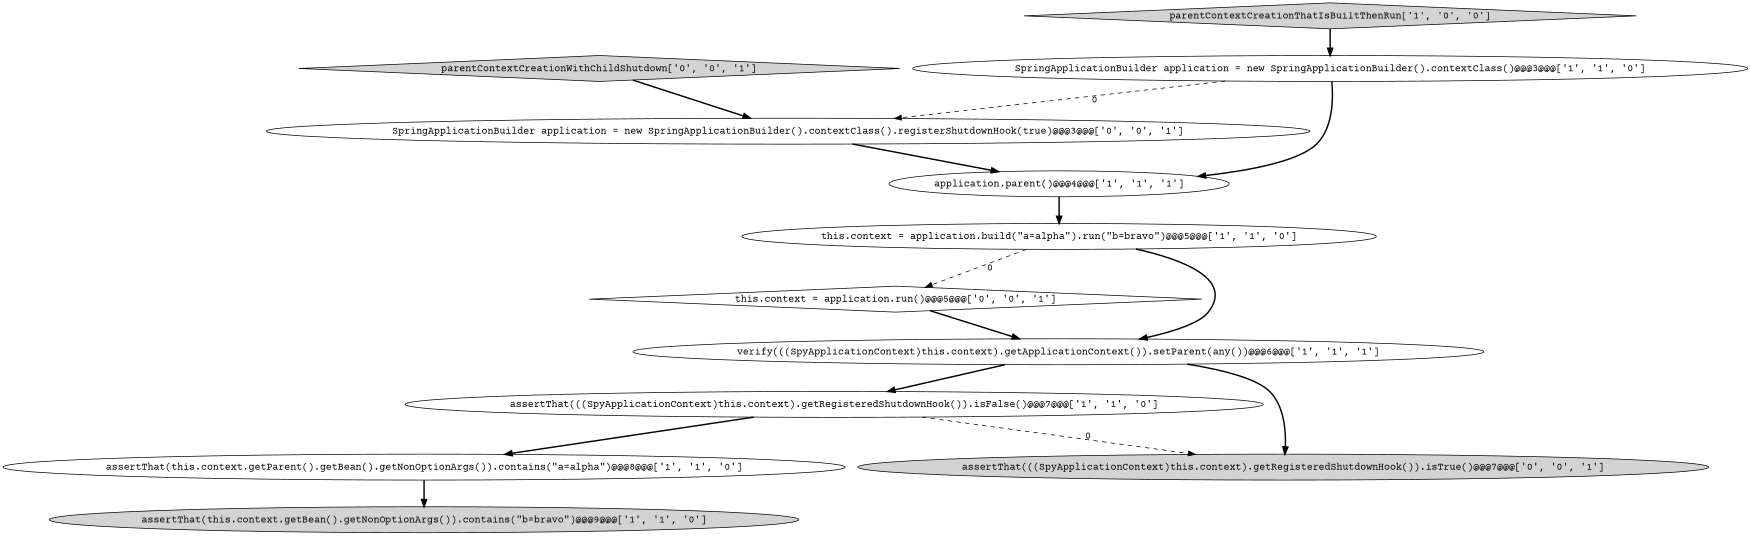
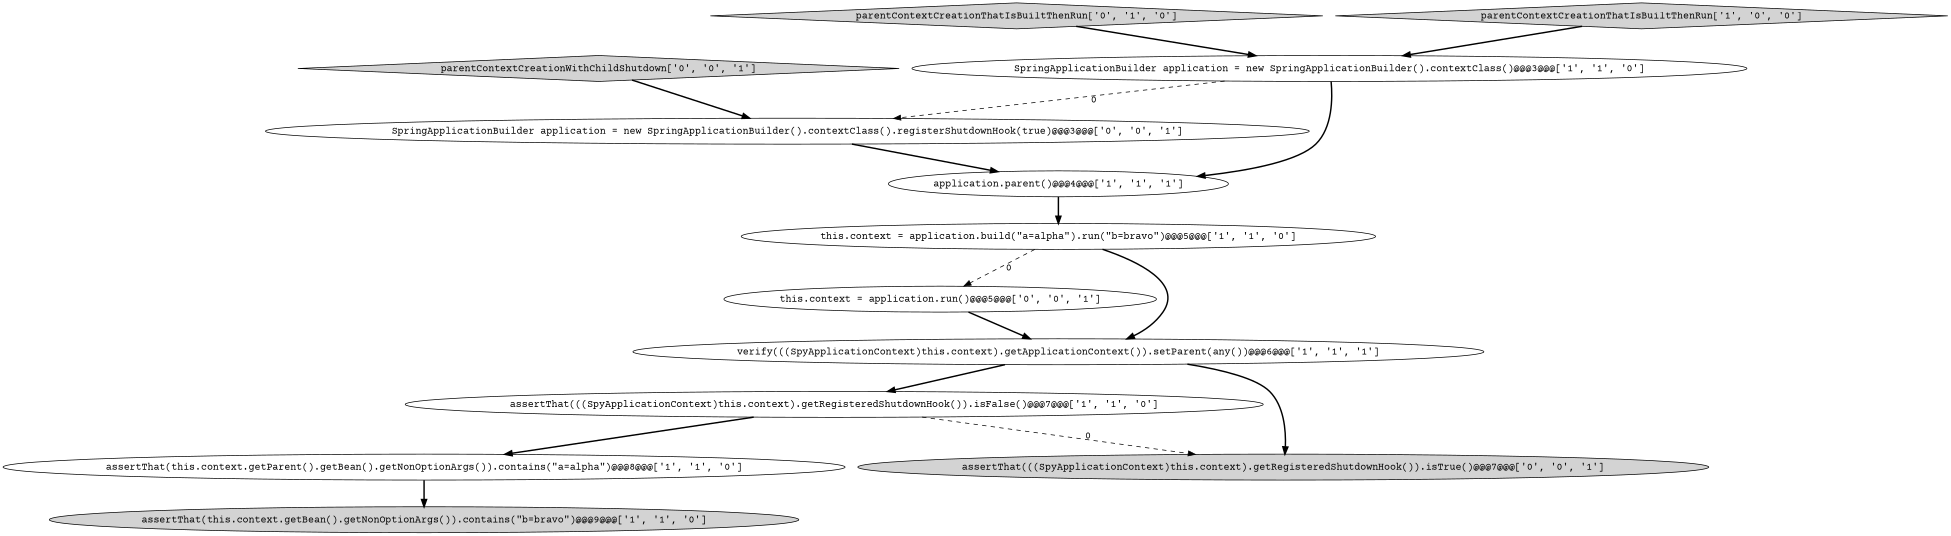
node "parentContextCreationThatIsBuiltThenRun['0', '1', '0']": added
node "this.context = application.run()@@@5@@@['0', '0', '1']": shape diamond -> ellipse
